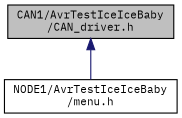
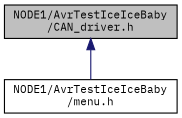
node "CAN1/AvrTestIceIceBaby /CAN_driver.h": label "CAN1/AvrTestIceIceBaby /CAN_driver.h" -> "NODE1/AvrTestIceIceBaby /CAN_driver.h"
